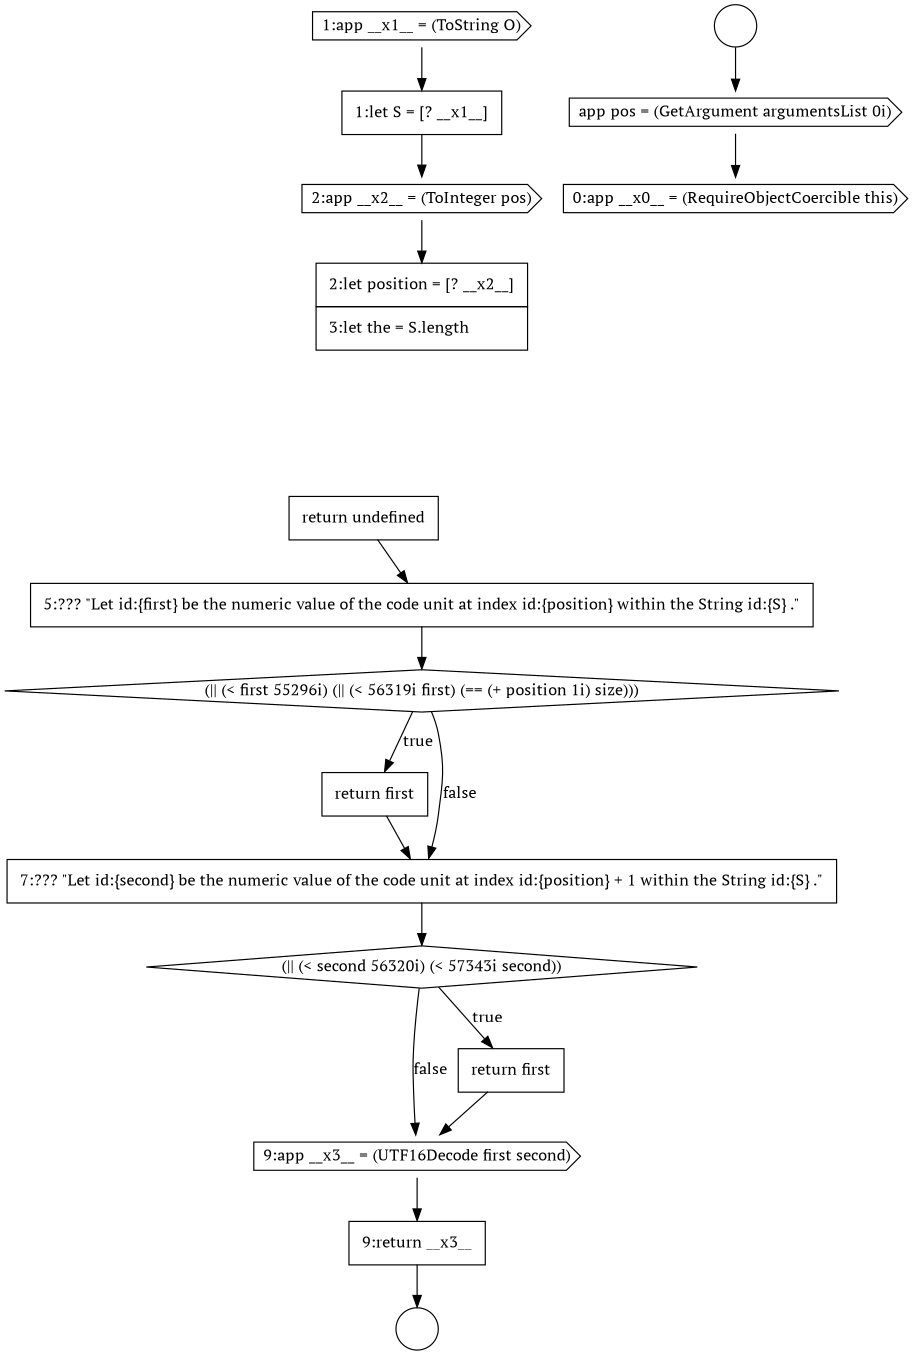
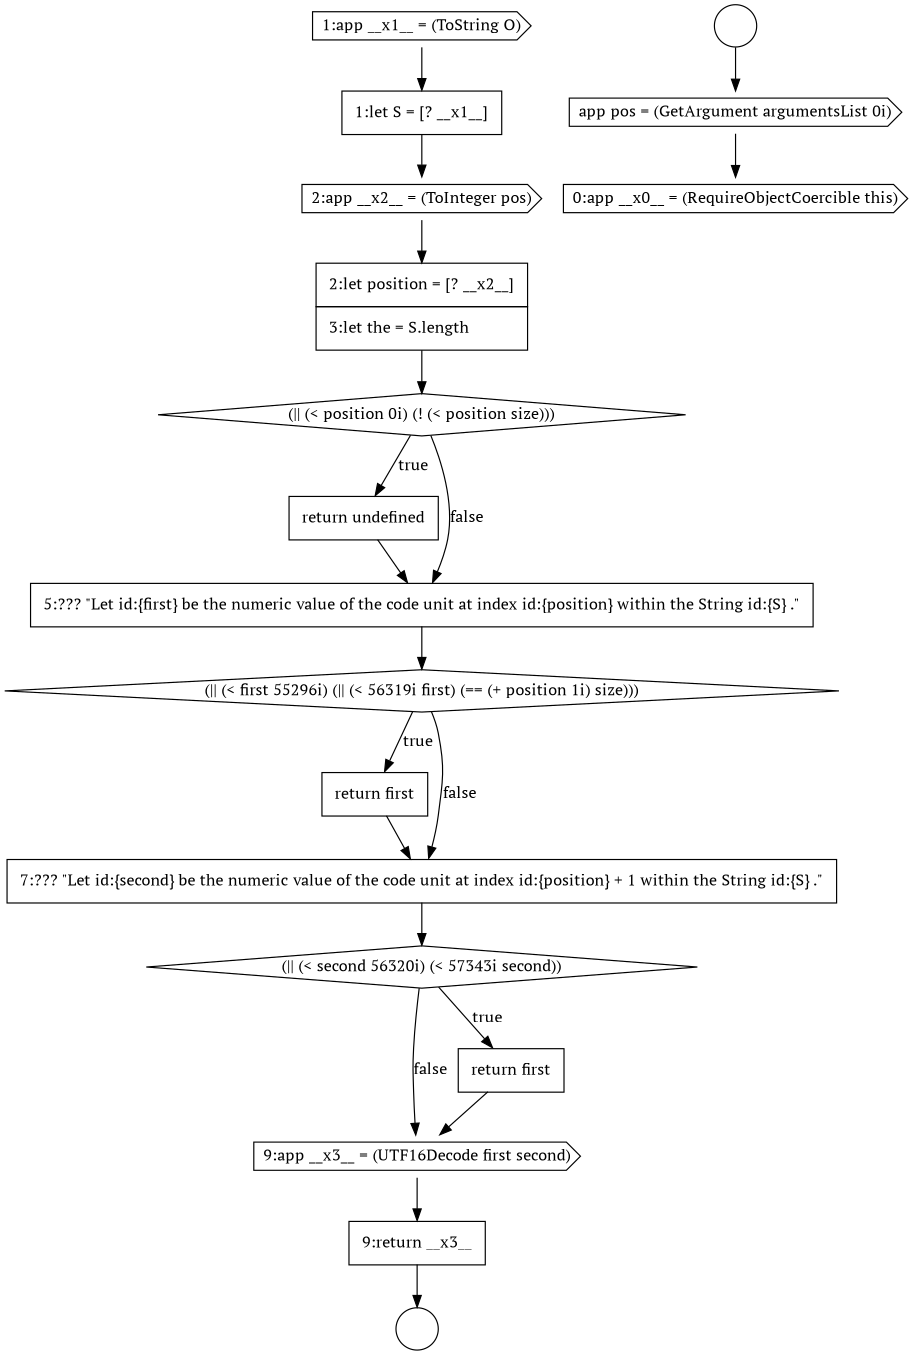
node "(|| (< position 0i) (! (< position size)))": added
